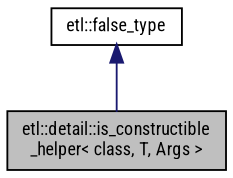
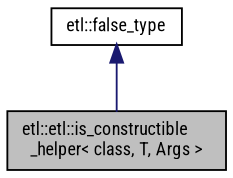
node "etl::detail::is_constructible _helper< class, T, Args >": label "etl::detail::is_constructible _helper< class, T, Args >" -> "etl::etl::is_constructible _helper< class, T, Args >"
